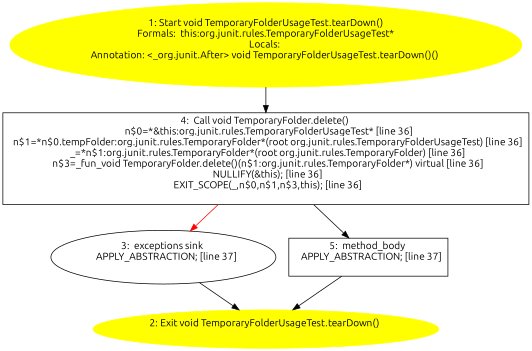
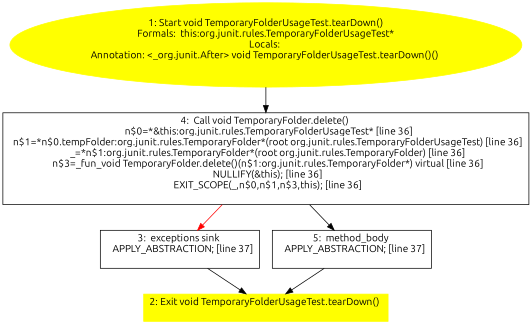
node "3:  exceptions sink APPLY_ABSTRACTION; [line 37]": shape ellipse -> box
node "2: Exit void TemporaryFolderUsageTest.tearDown()": shape ellipse -> box
